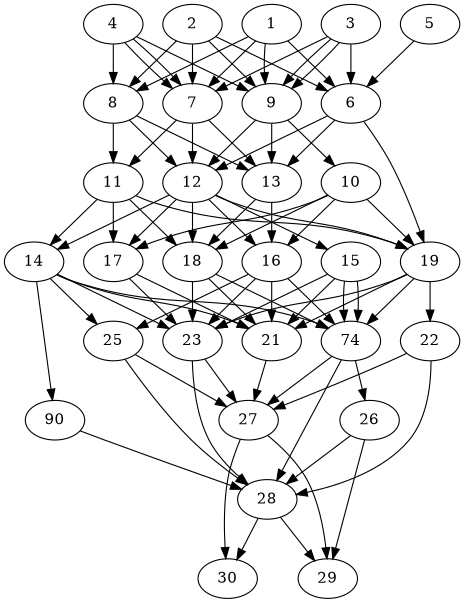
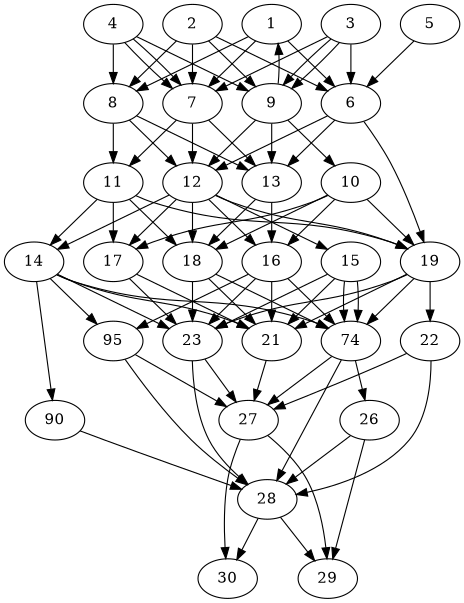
edge "1" -> "9": reversed
node "25": label "25" -> "95"
